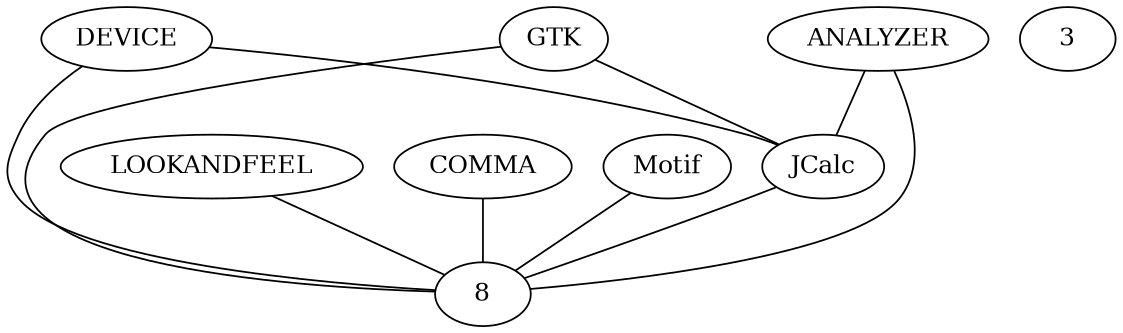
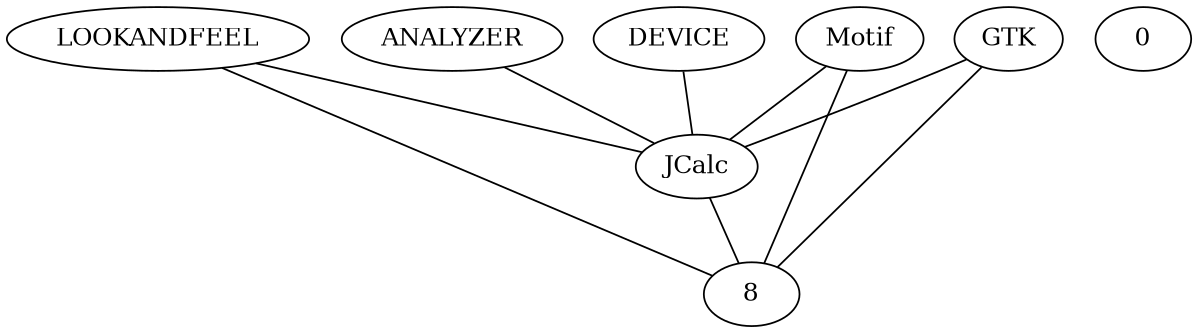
node "3": label "3" -> "0"
edge "Motif" -- "JCalc": added
edge "LOOKANDFEEL" -- "JCalc": added
node "COMMA": removed
edge "DEVICE" -- "8": removed
edge "ANALYZER" -- "8": removed
